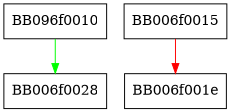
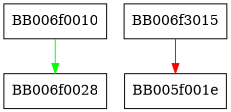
node "BB096f0010": label "BB096f0010" -> "BB006f0010"
node "BB006f0015": label "BB006f0015" -> "BB006f3015"
node "BB006f001e": label "BB006f001e" -> "BB005f001e"
